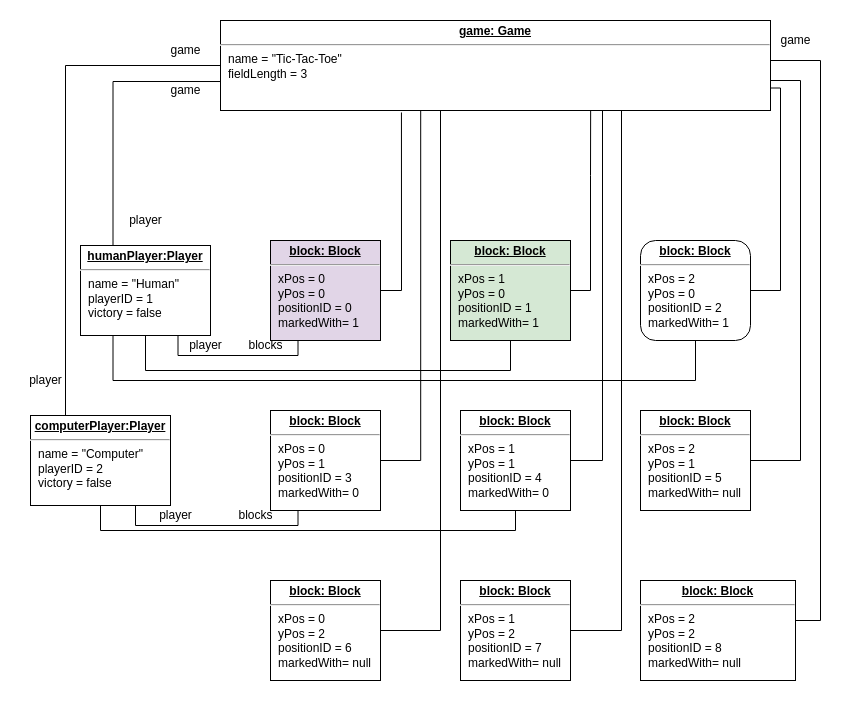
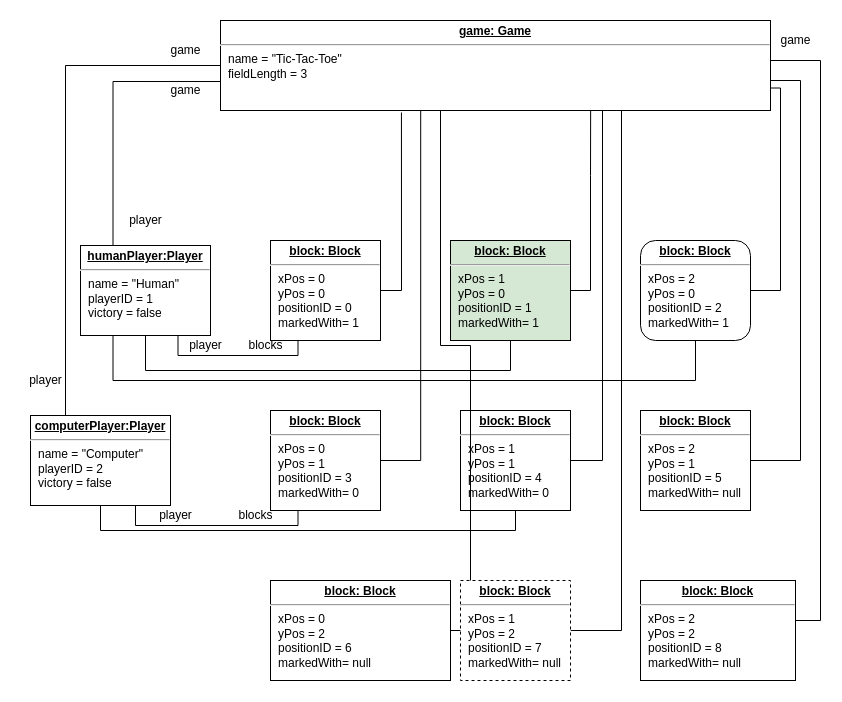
node "block: Block xPos = 0 yPos = 0 positionID = 0 markedWith= 1": fillcolor #e1d5e7 -> #ffffff
node "block: Block xPos = 0 yPos = 2 positionID = 6 markedWith= null": size 110x100 -> 180x100
node "block: Block xPos = 1 yPos = 2 positionID = 7 markedWith= null": style solid -> dashed
